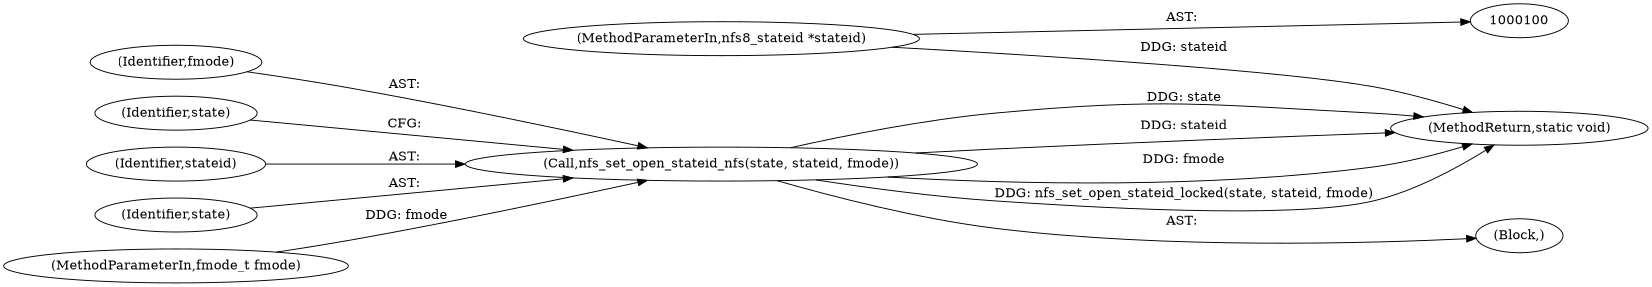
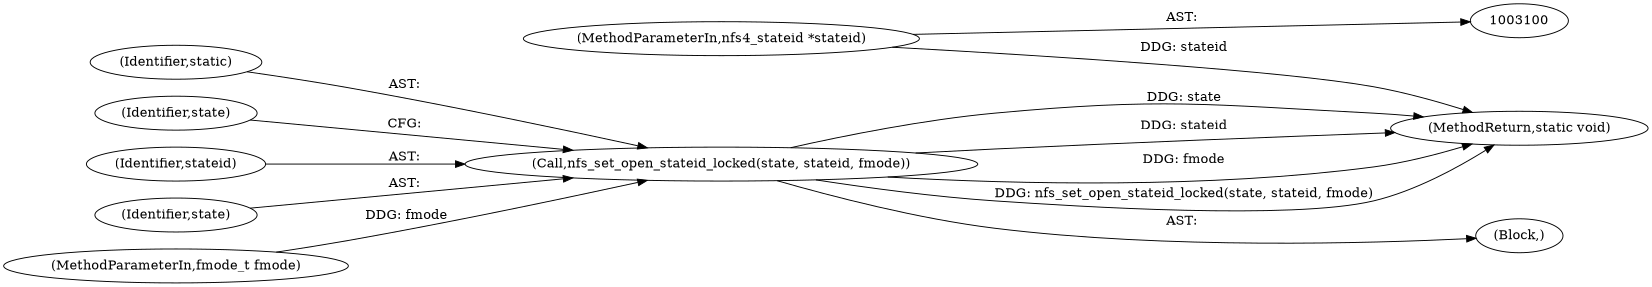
node "1000100": label "1000100" -> "1003100"
node "(MethodParameterIn,nfs8_stateid *stateid)": label "(MethodParameterIn,nfs8_stateid *stateid)" -> "(MethodParameterIn,nfs4_stateid *stateid)"
node "(Identifier,fmode)": label "(Identifier,fmode)" -> "(Identifier,static)"
node "(Call,nfs_set_open_stateid_nfs(state, stateid, fmode))": label "(Call,nfs_set_open_stateid_nfs(state, stateid, fmode))" -> "(Call,nfs_set_open_stateid_locked(state, stateid, fmode))"
